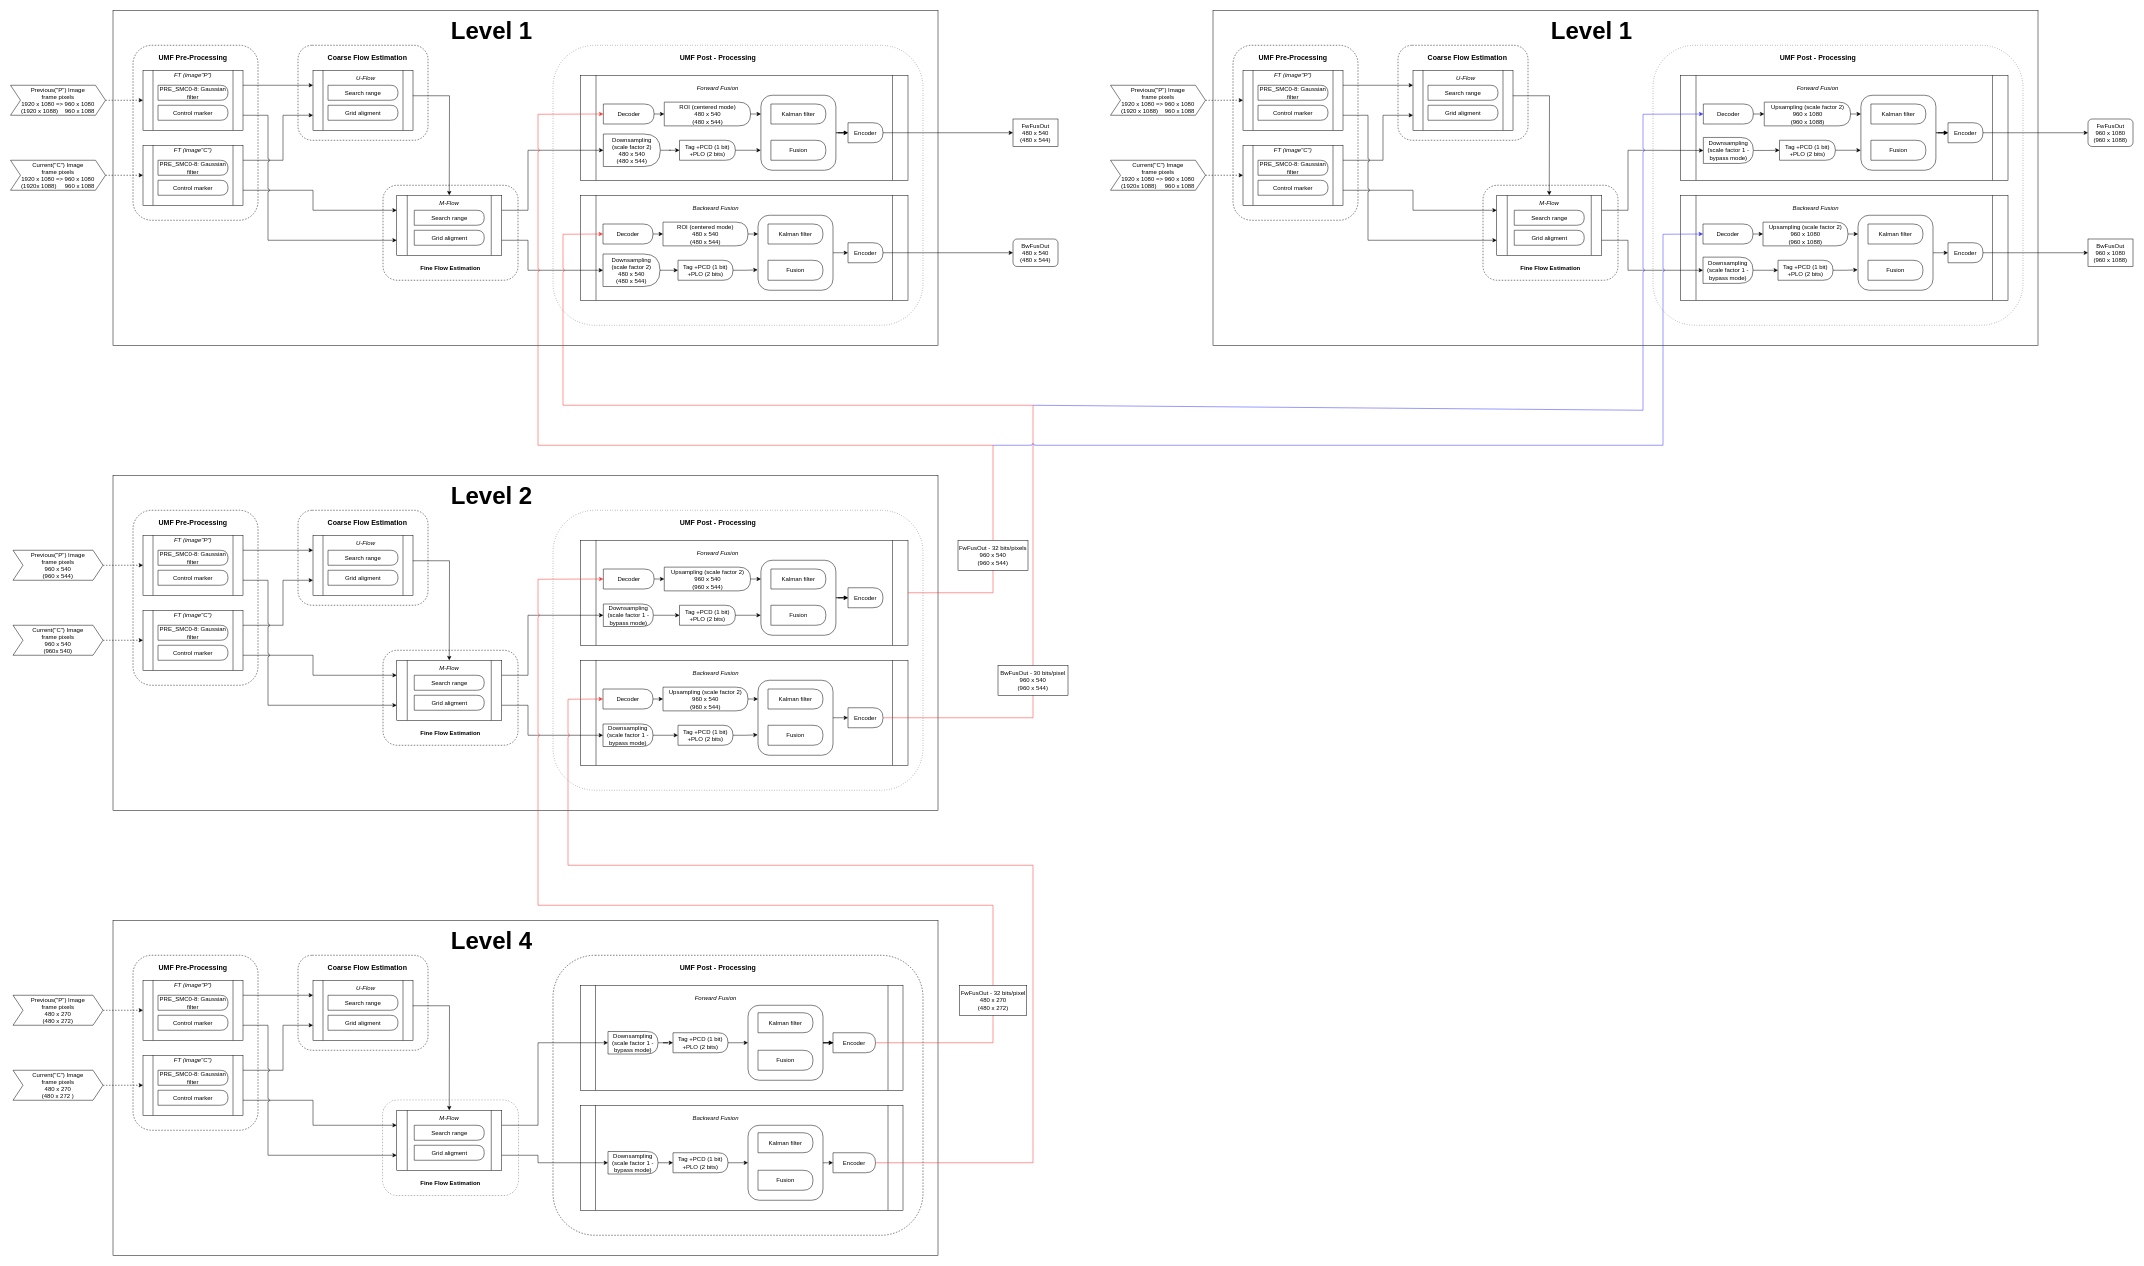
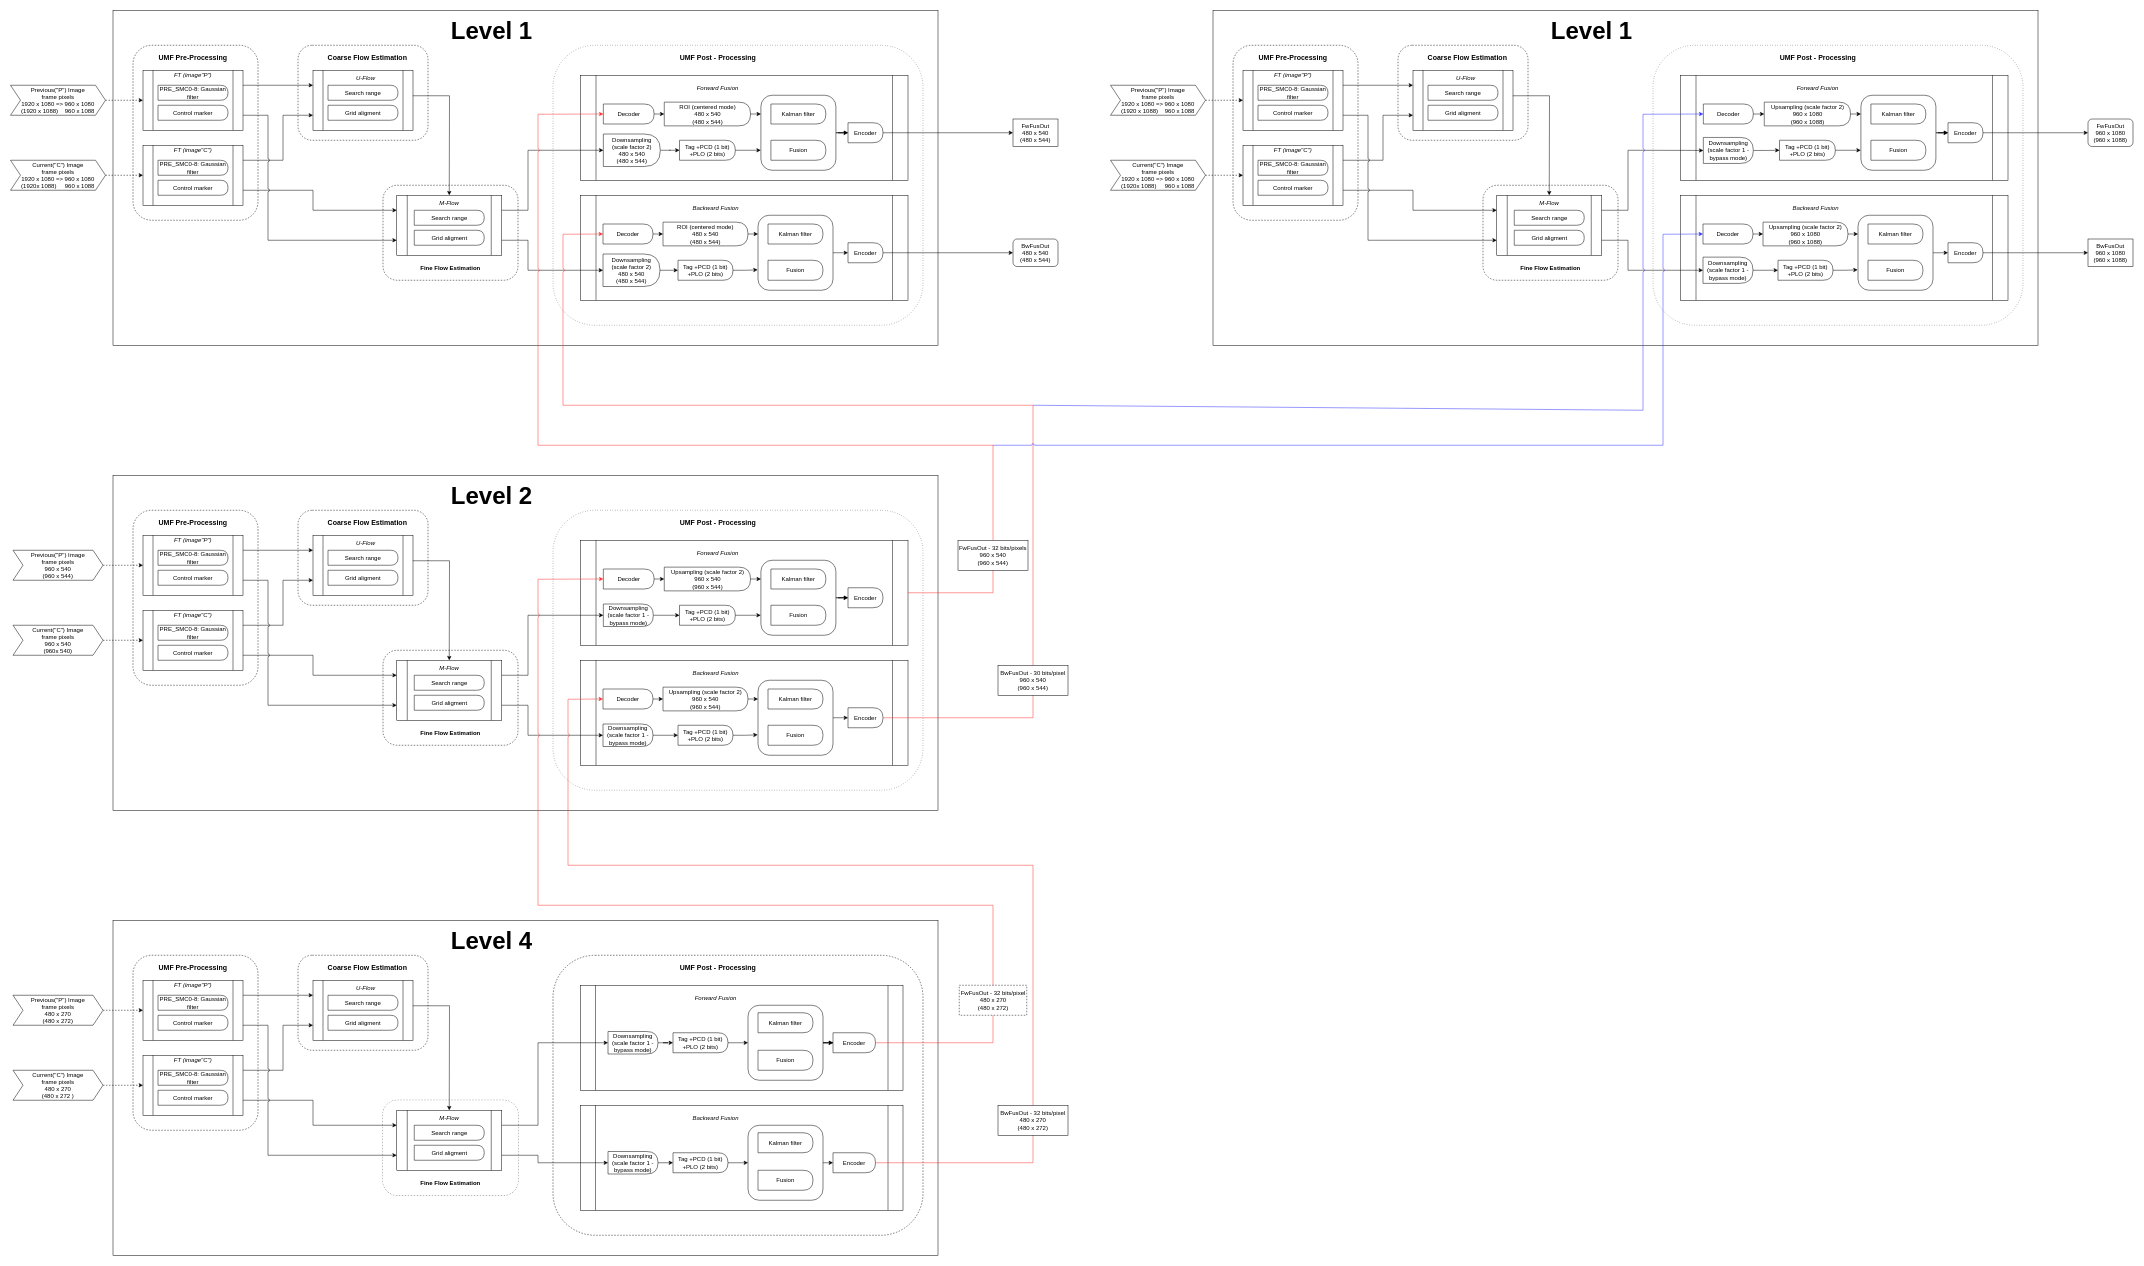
node "FwFusOut - 32 bits/pixel 480 x 270 (480 x 272)": style solid -> dashed
node "BwFusOut - 32 bits/pixel 480 x 270 (480 x 272)": added
